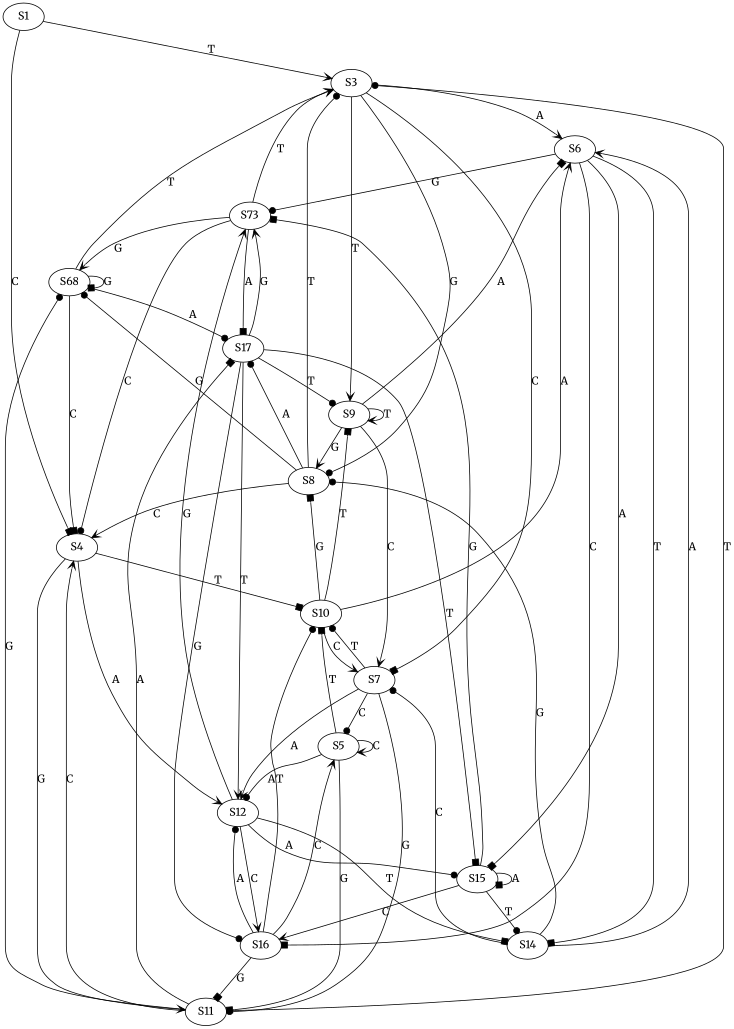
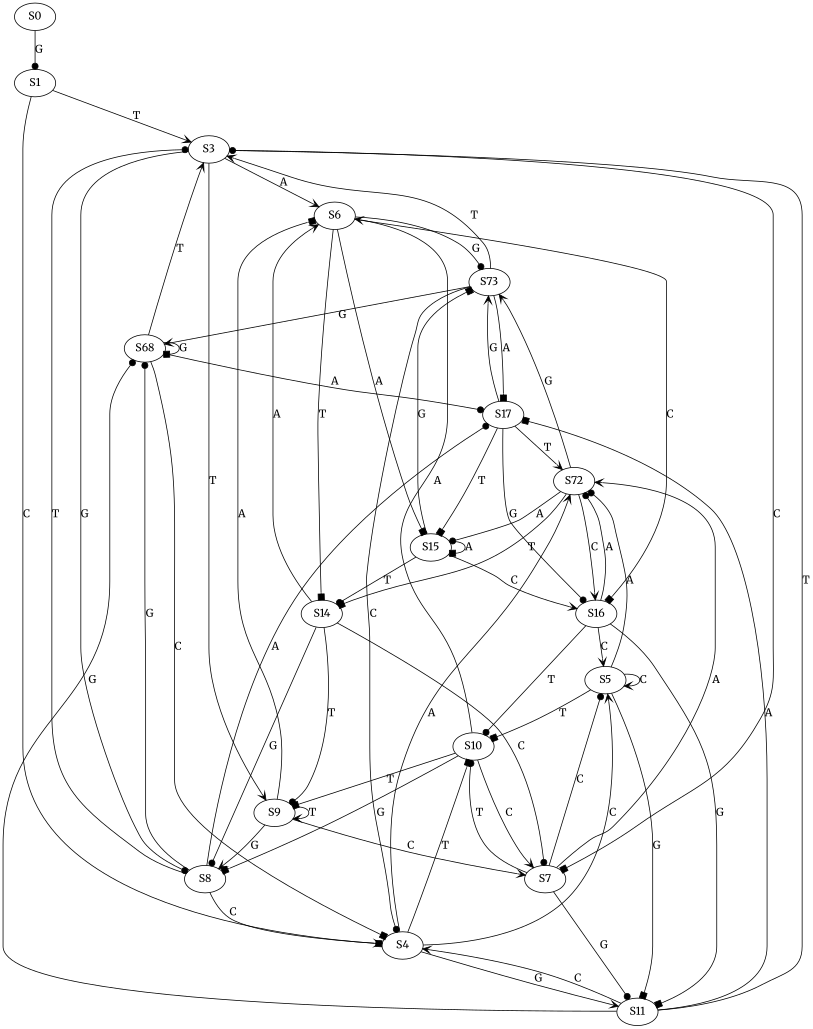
node "S0": added
edge "S17" -> "S9": now "S14" -> "S9"
node "S12": label "S12" -> "S72"
edge "S4" -> "S5": added, label "C"
